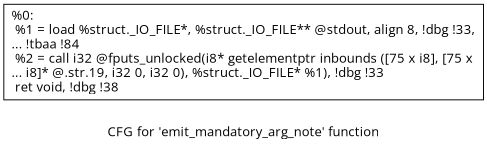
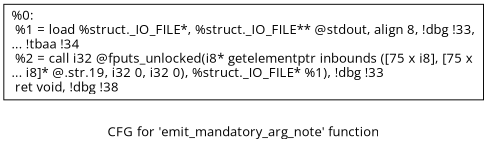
node "%0:": text "... !tbaa !84" -> "... !tbaa !34"
